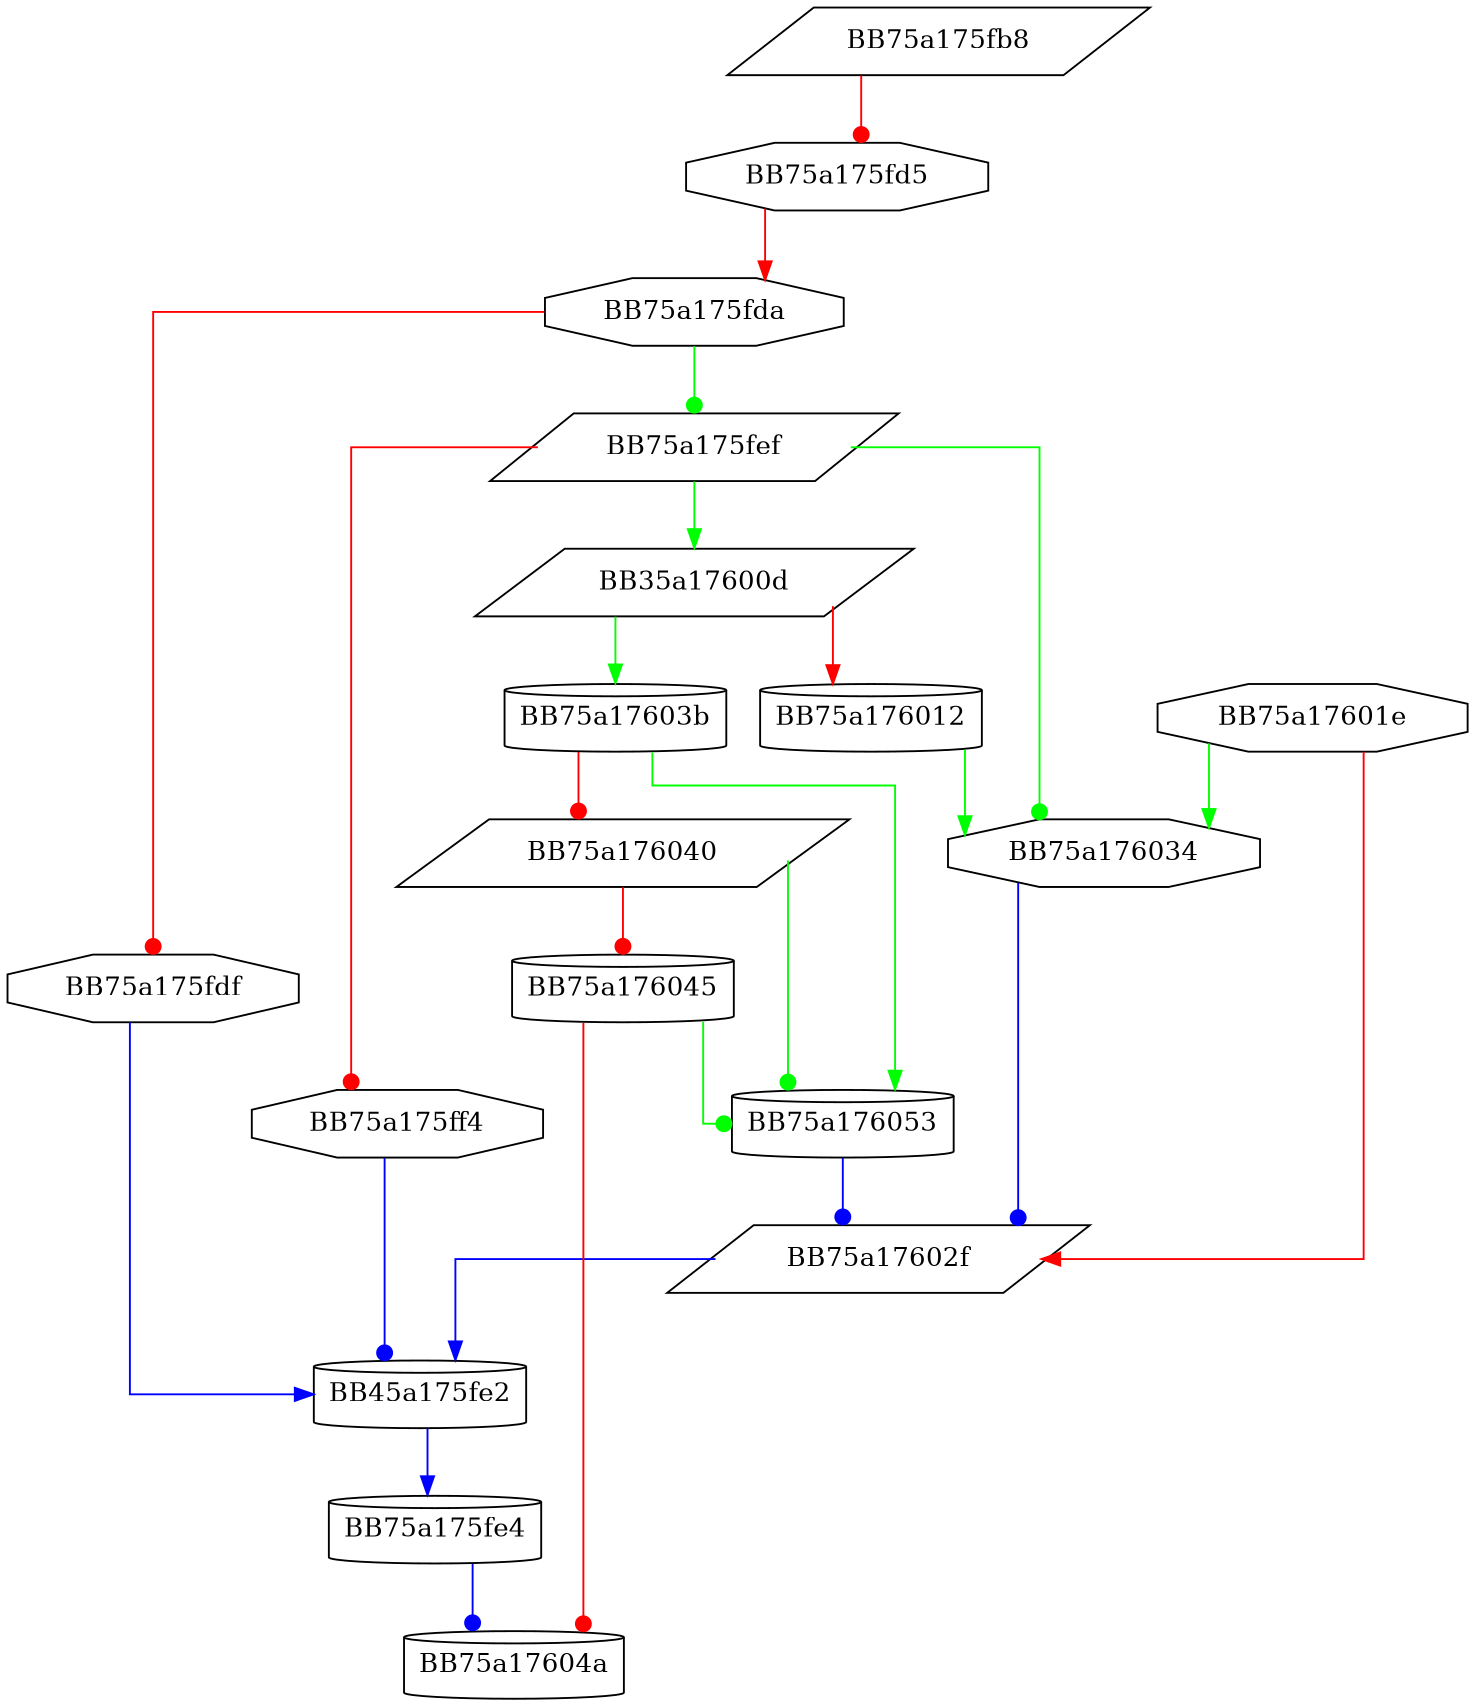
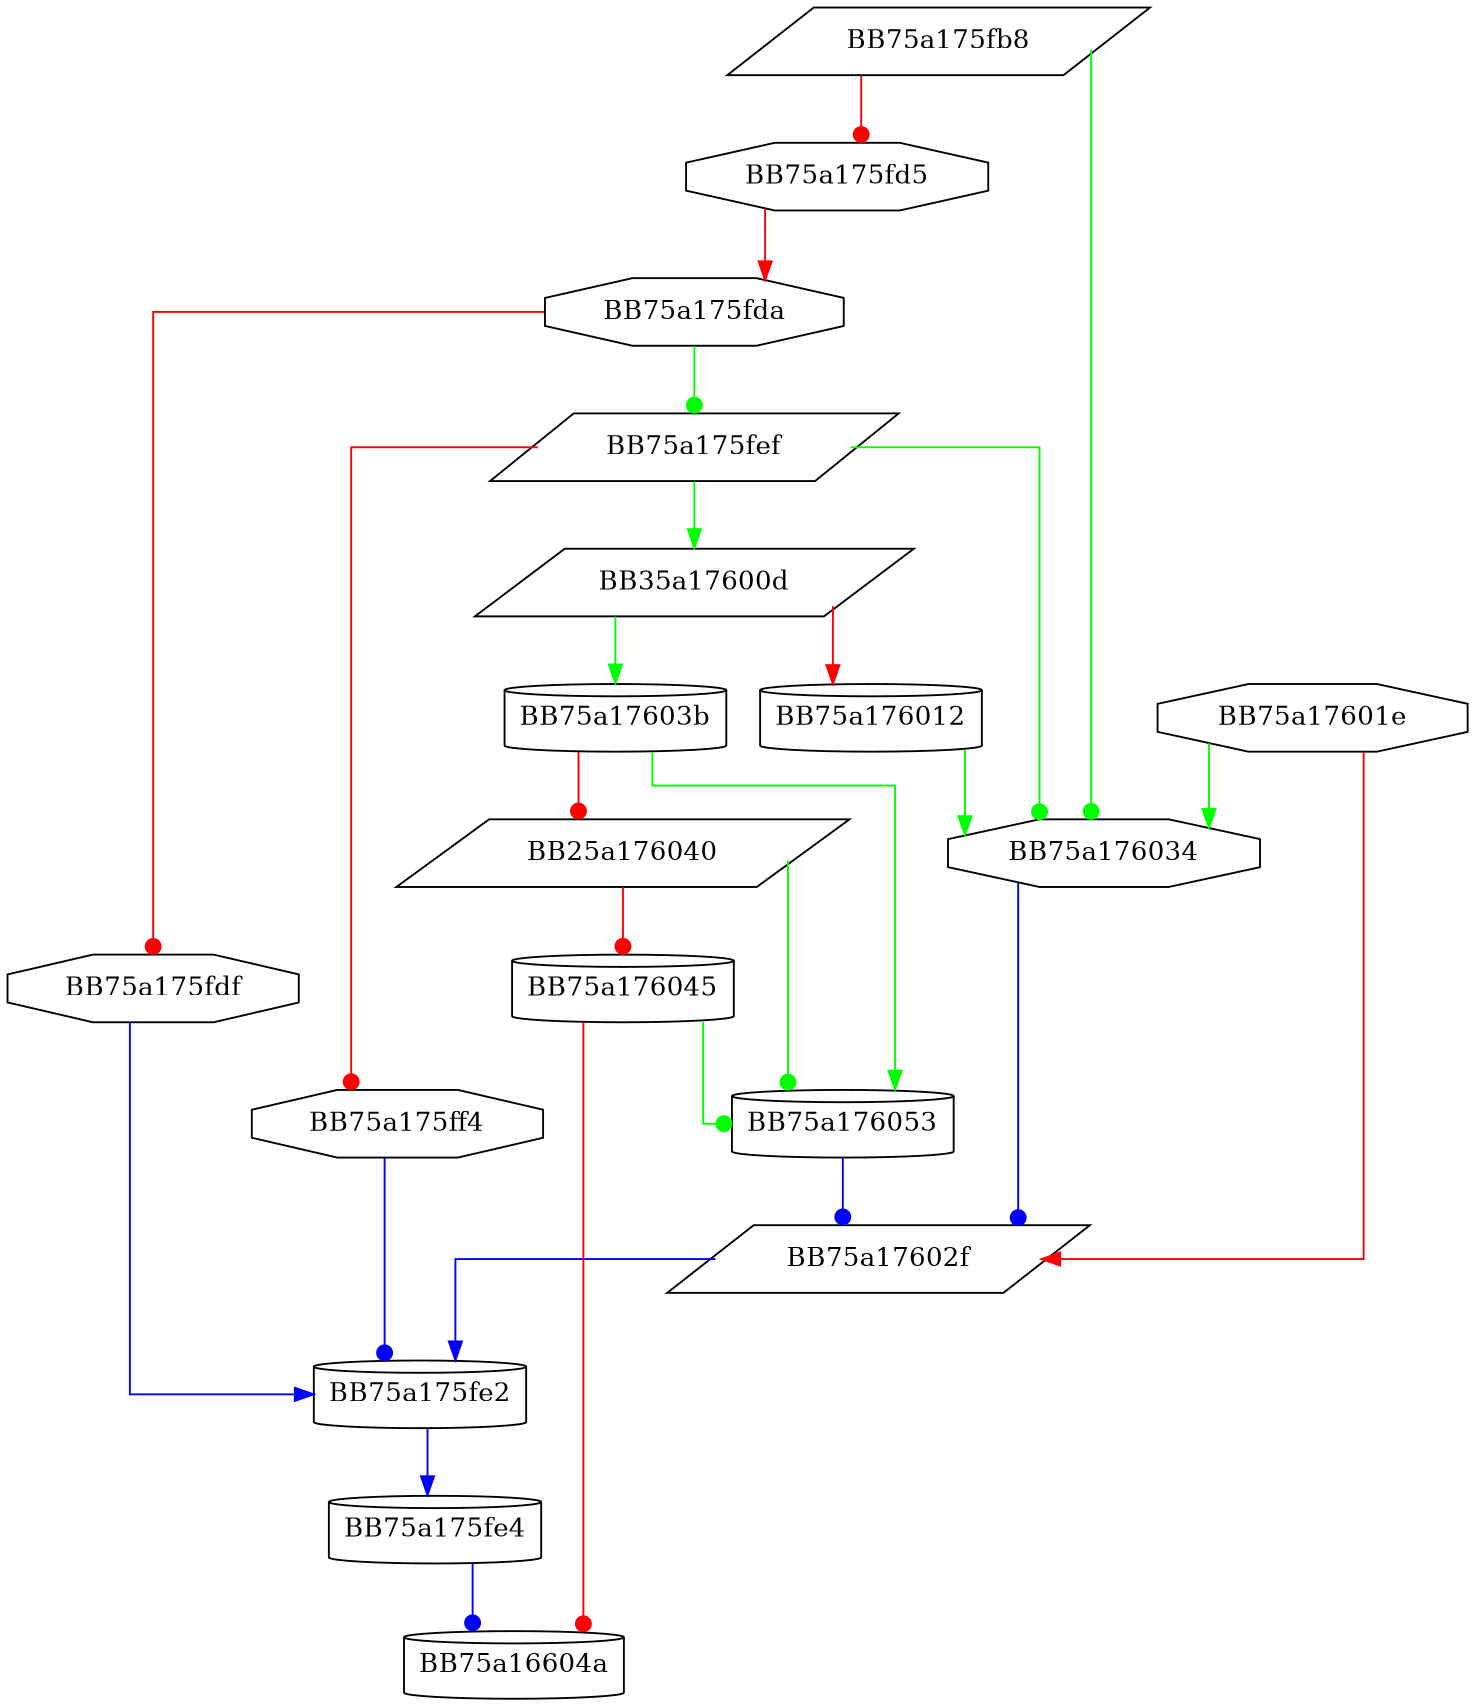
edge "BB75a175fb8" -> "BB75a176034": added
node "BB75a176040": label "BB75a176040" -> "BB25a176040"
node "BB45a175fe2": label "BB45a175fe2" -> "BB75a175fe2"
node "BB75a17604a": label "BB75a17604a" -> "BB75a16604a"
